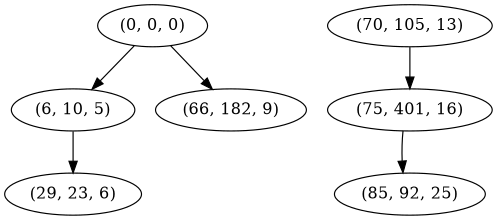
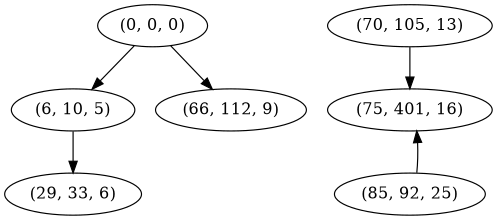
node "(66, 182, 9)": label "(66, 182, 9)" -> "(66, 112, 9)"
edge "(75, 401, 16)" -> "(85, 92, 25)": reversed
node "(29, 23, 6)": label "(29, 23, 6)" -> "(29, 33, 6)"
